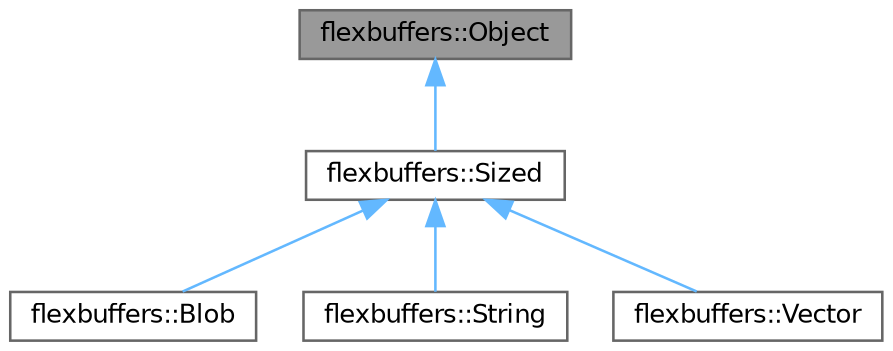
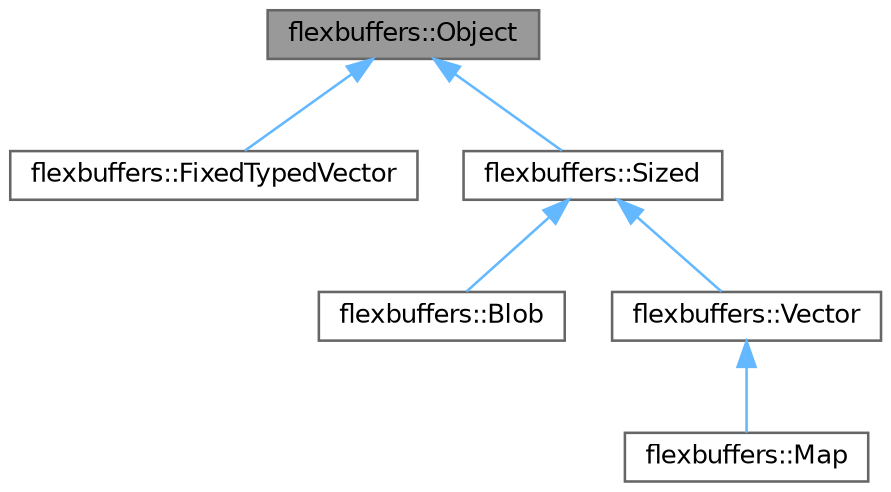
node "flexbuffers::FixedTypedVector": added
node "flexbuffers::String": removed
node "flexbuffers::Map": added
